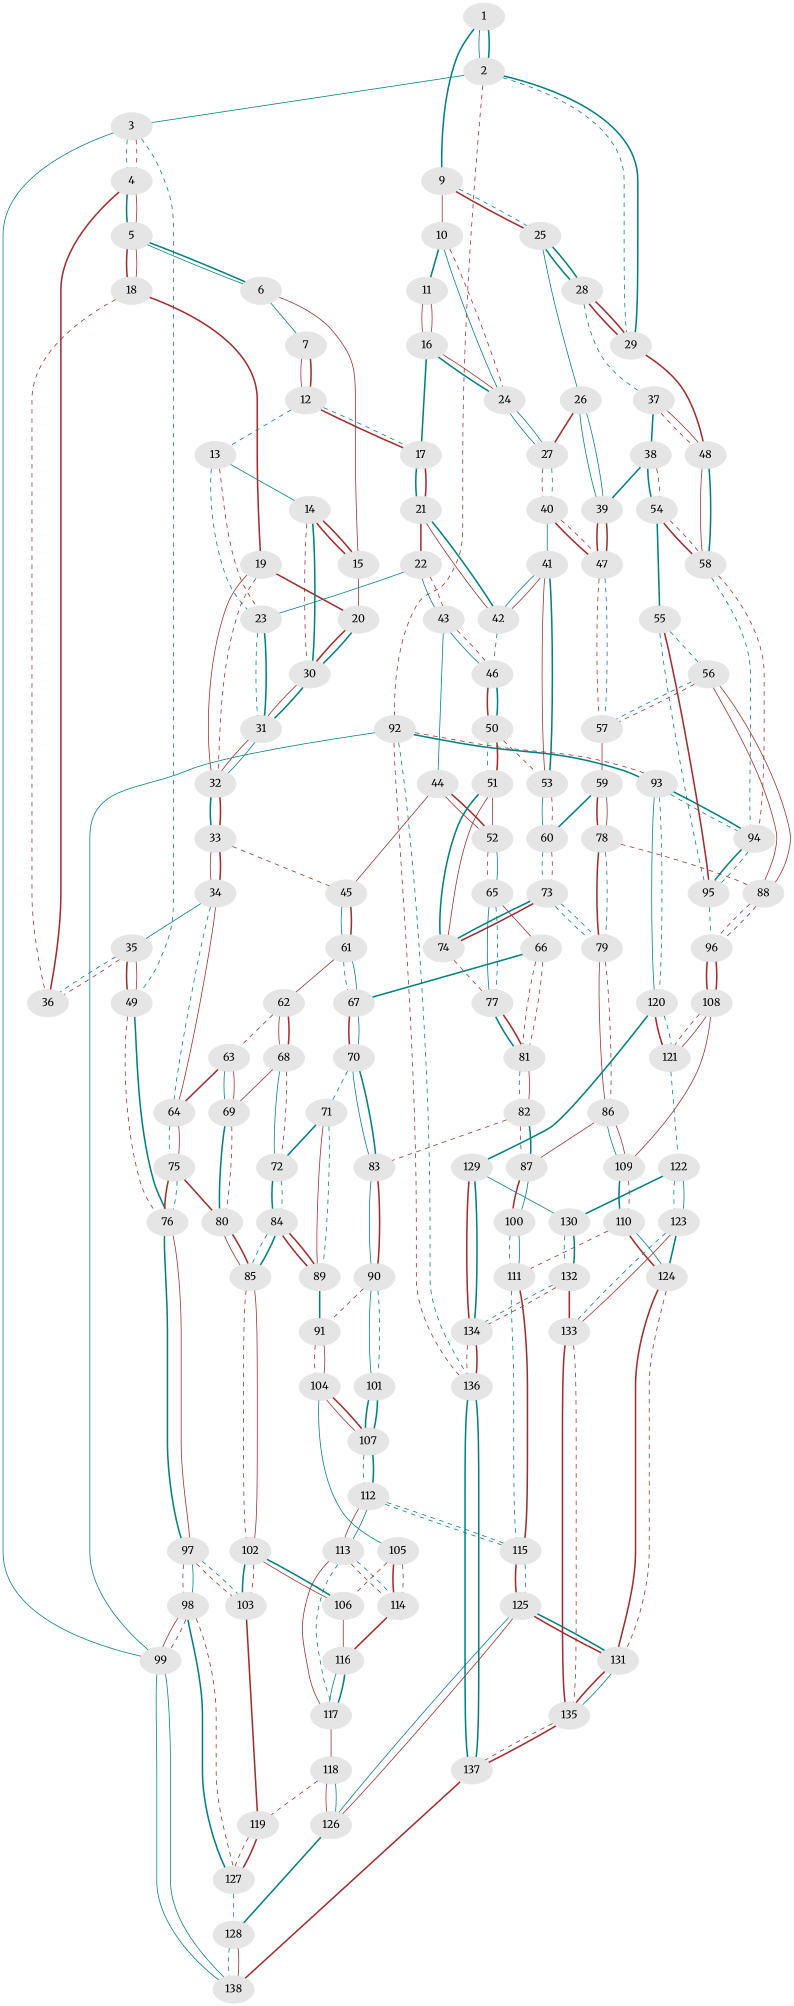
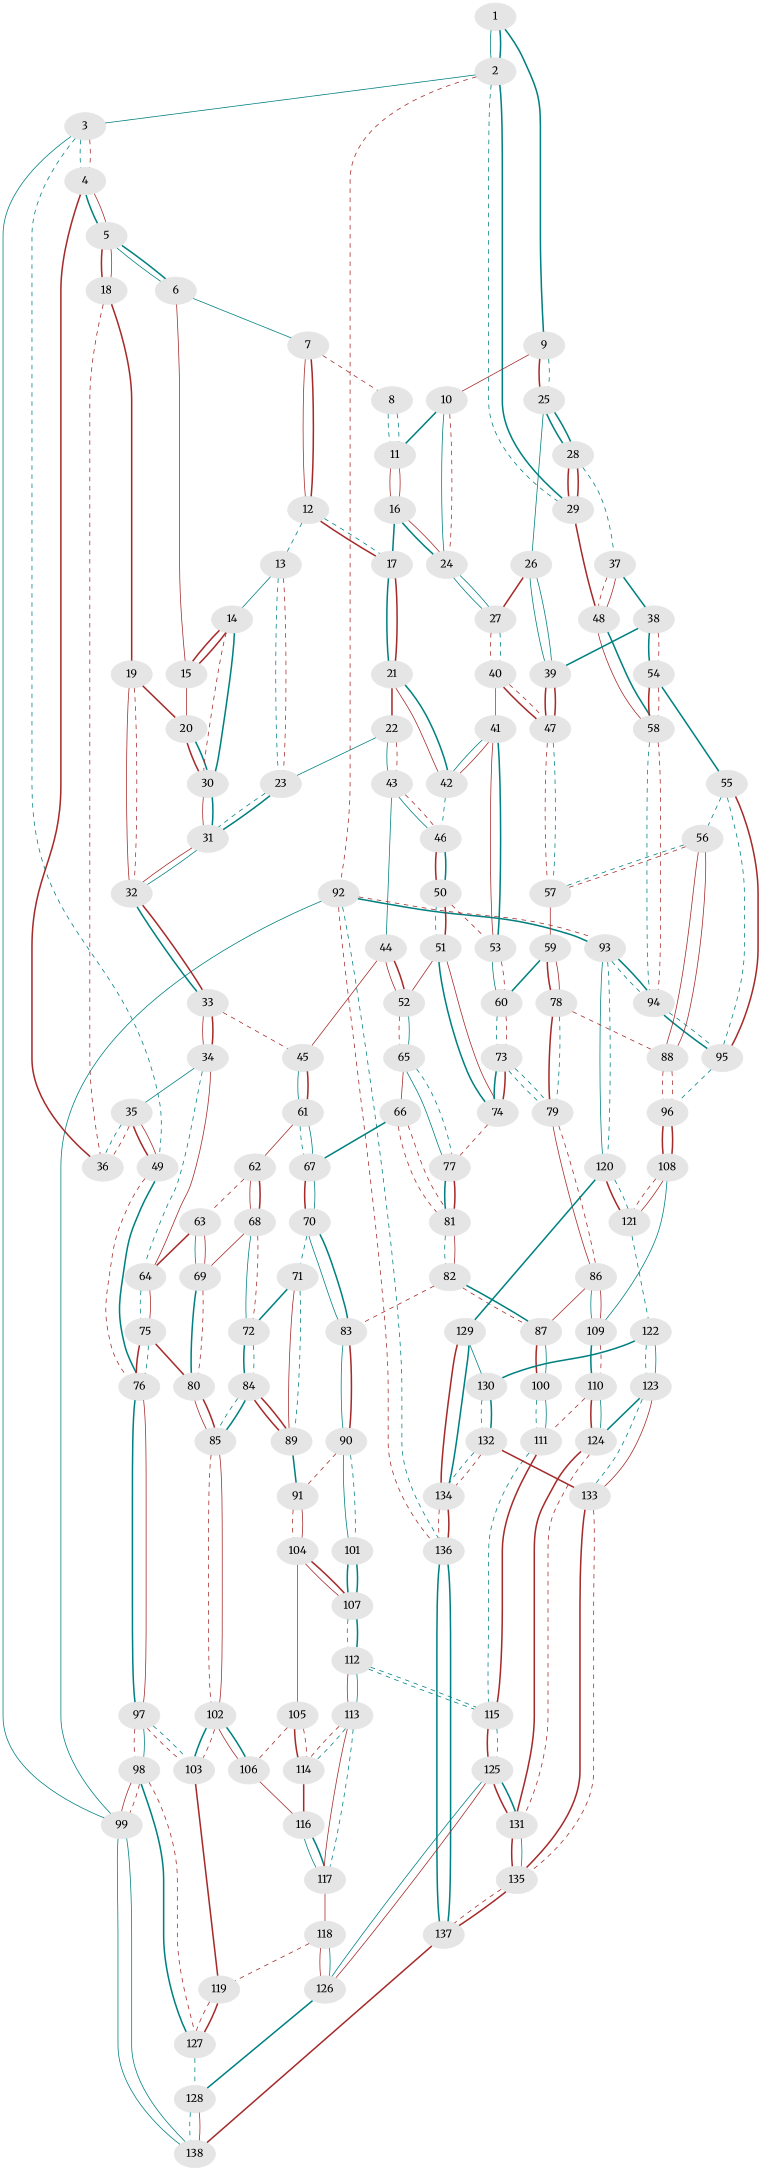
node "8": added
edge "108" -- "109": color brown -> teal
